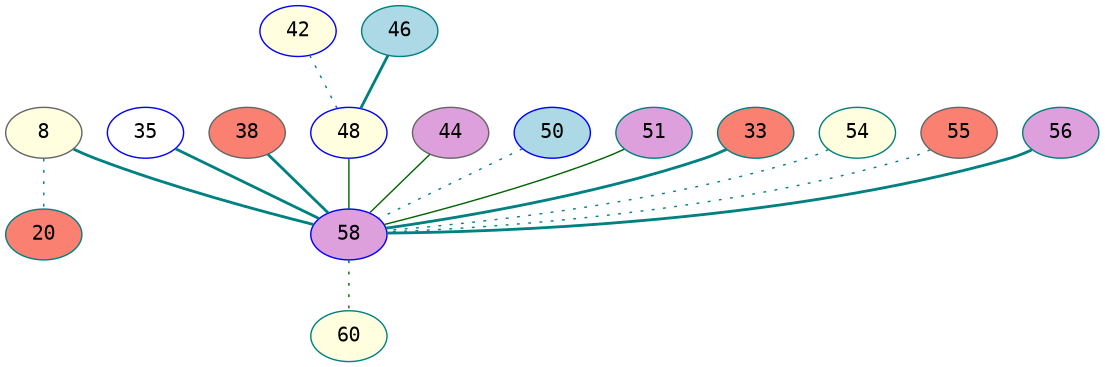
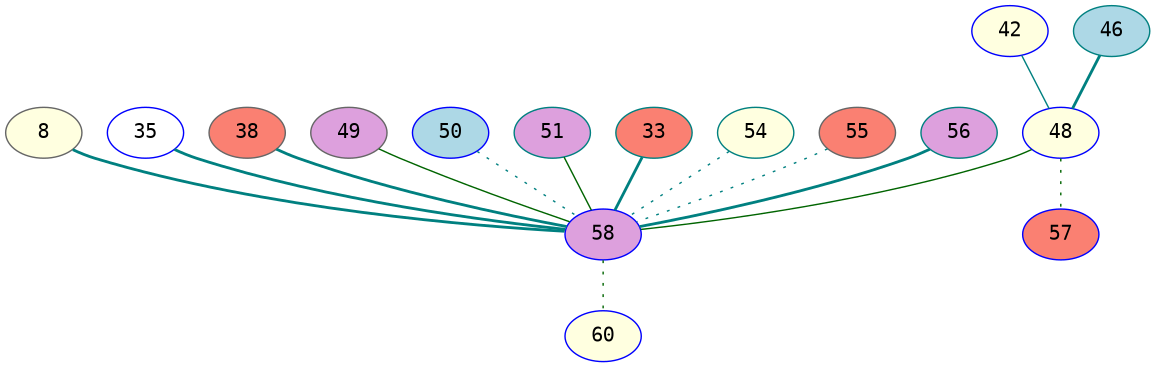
edge "42" -- "48": style dotted -> solid
node "44": label "44" -> "49"
node "20": removed
node "57": added
node "60": color teal -> blue
